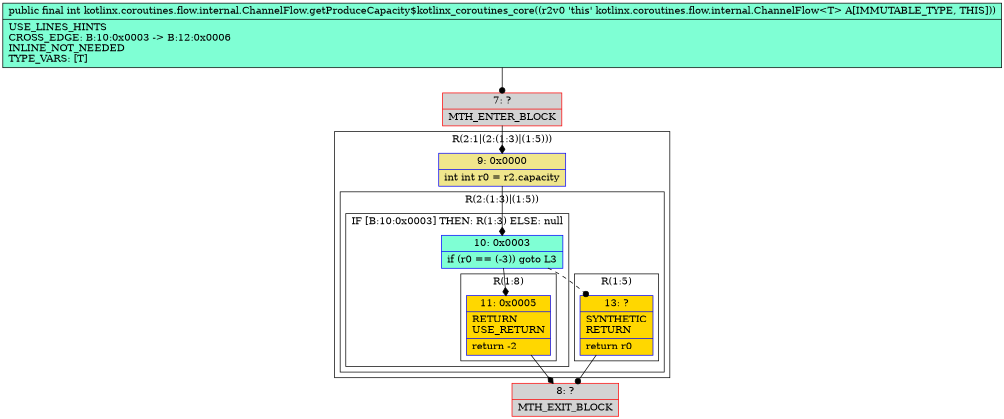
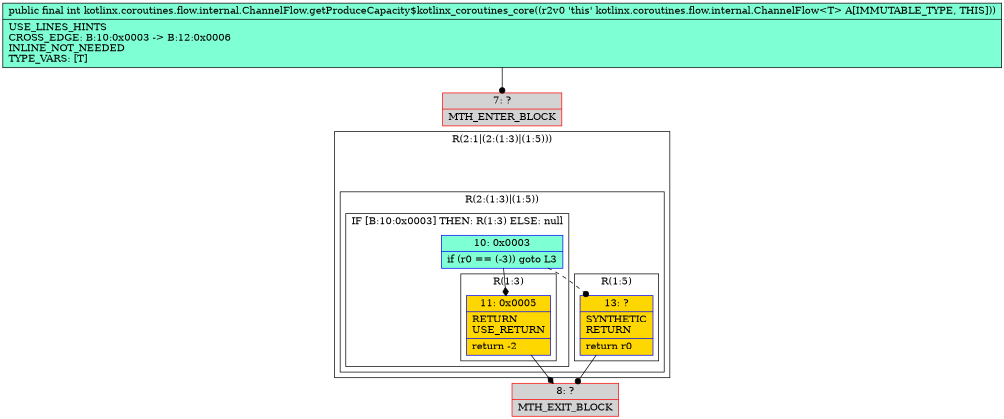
node "9: 0x0000": removed
cluster "R(1:8)": label "R(1:8)" -> "R(1:3)"
